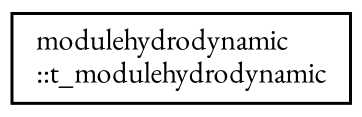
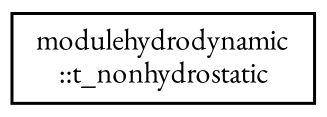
node "modulehydrodynamic ::t_modulehydrodynamic": label "modulehydrodynamic ::t_modulehydrodynamic" -> "modulehydrodynamic ::t_nonhydrostatic"
